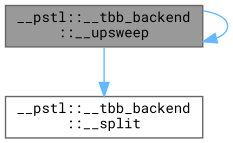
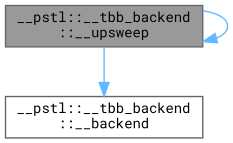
node "__pstl::__tbb_backend ::__split": label "__pstl::__tbb_backend ::__split" -> "__pstl::__tbb_backend ::__backend"
